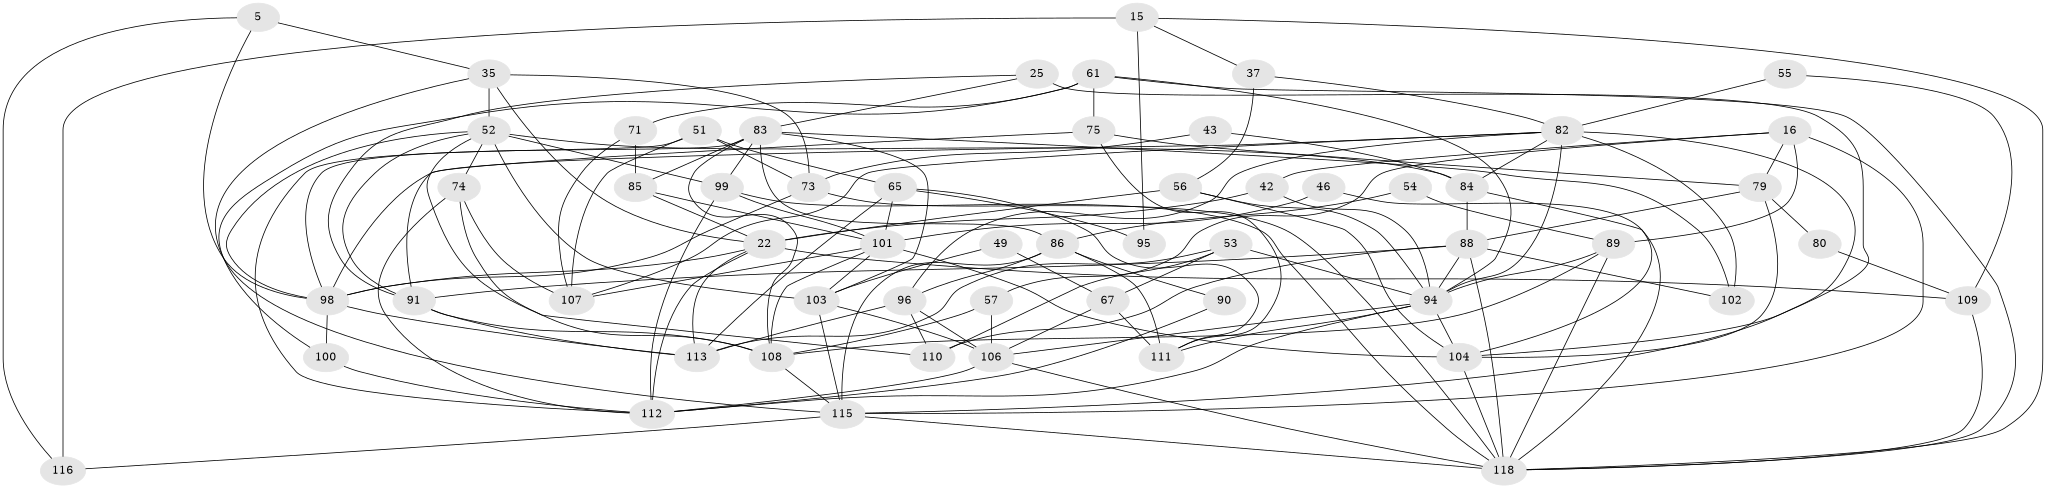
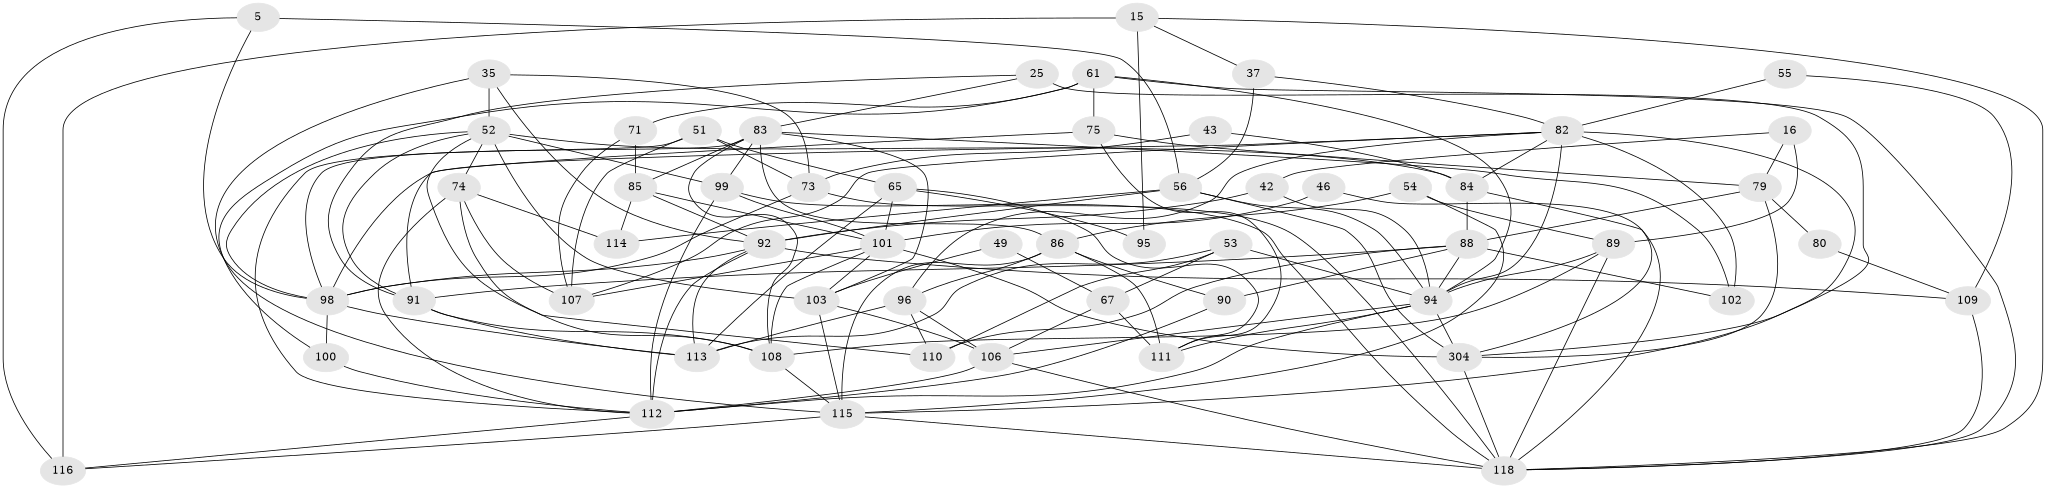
edge "5" -- "35": now "5" -- "56"
node "114": added
node "22": label "22" -> "92"
node "57": removed
node "104": label "104" -> "304"
edge "88" -- "118": now "88" -- "90"
edge "16" -- "115": now "54" -- "115"
edge "112" -- "116": added
